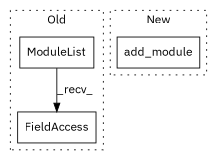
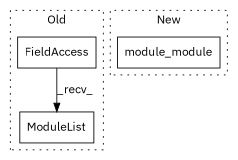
node "add_module": label "add_module" -> "module_module"
edge "ModuleList" -> "FieldAccess": reversed
